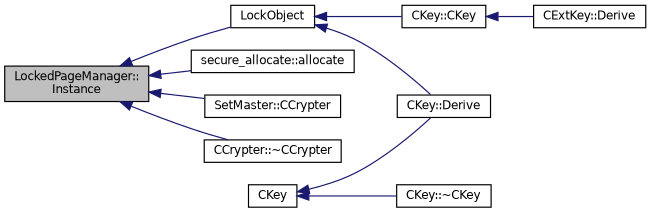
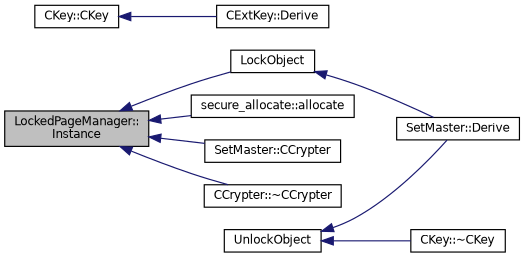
edge "CKey::CKey" -> "LockObject": removed
node "CKey::Derive": label "CKey::Derive" -> "SetMaster::Derive"
node "CKey": label "CKey" -> "UnlockObject"
